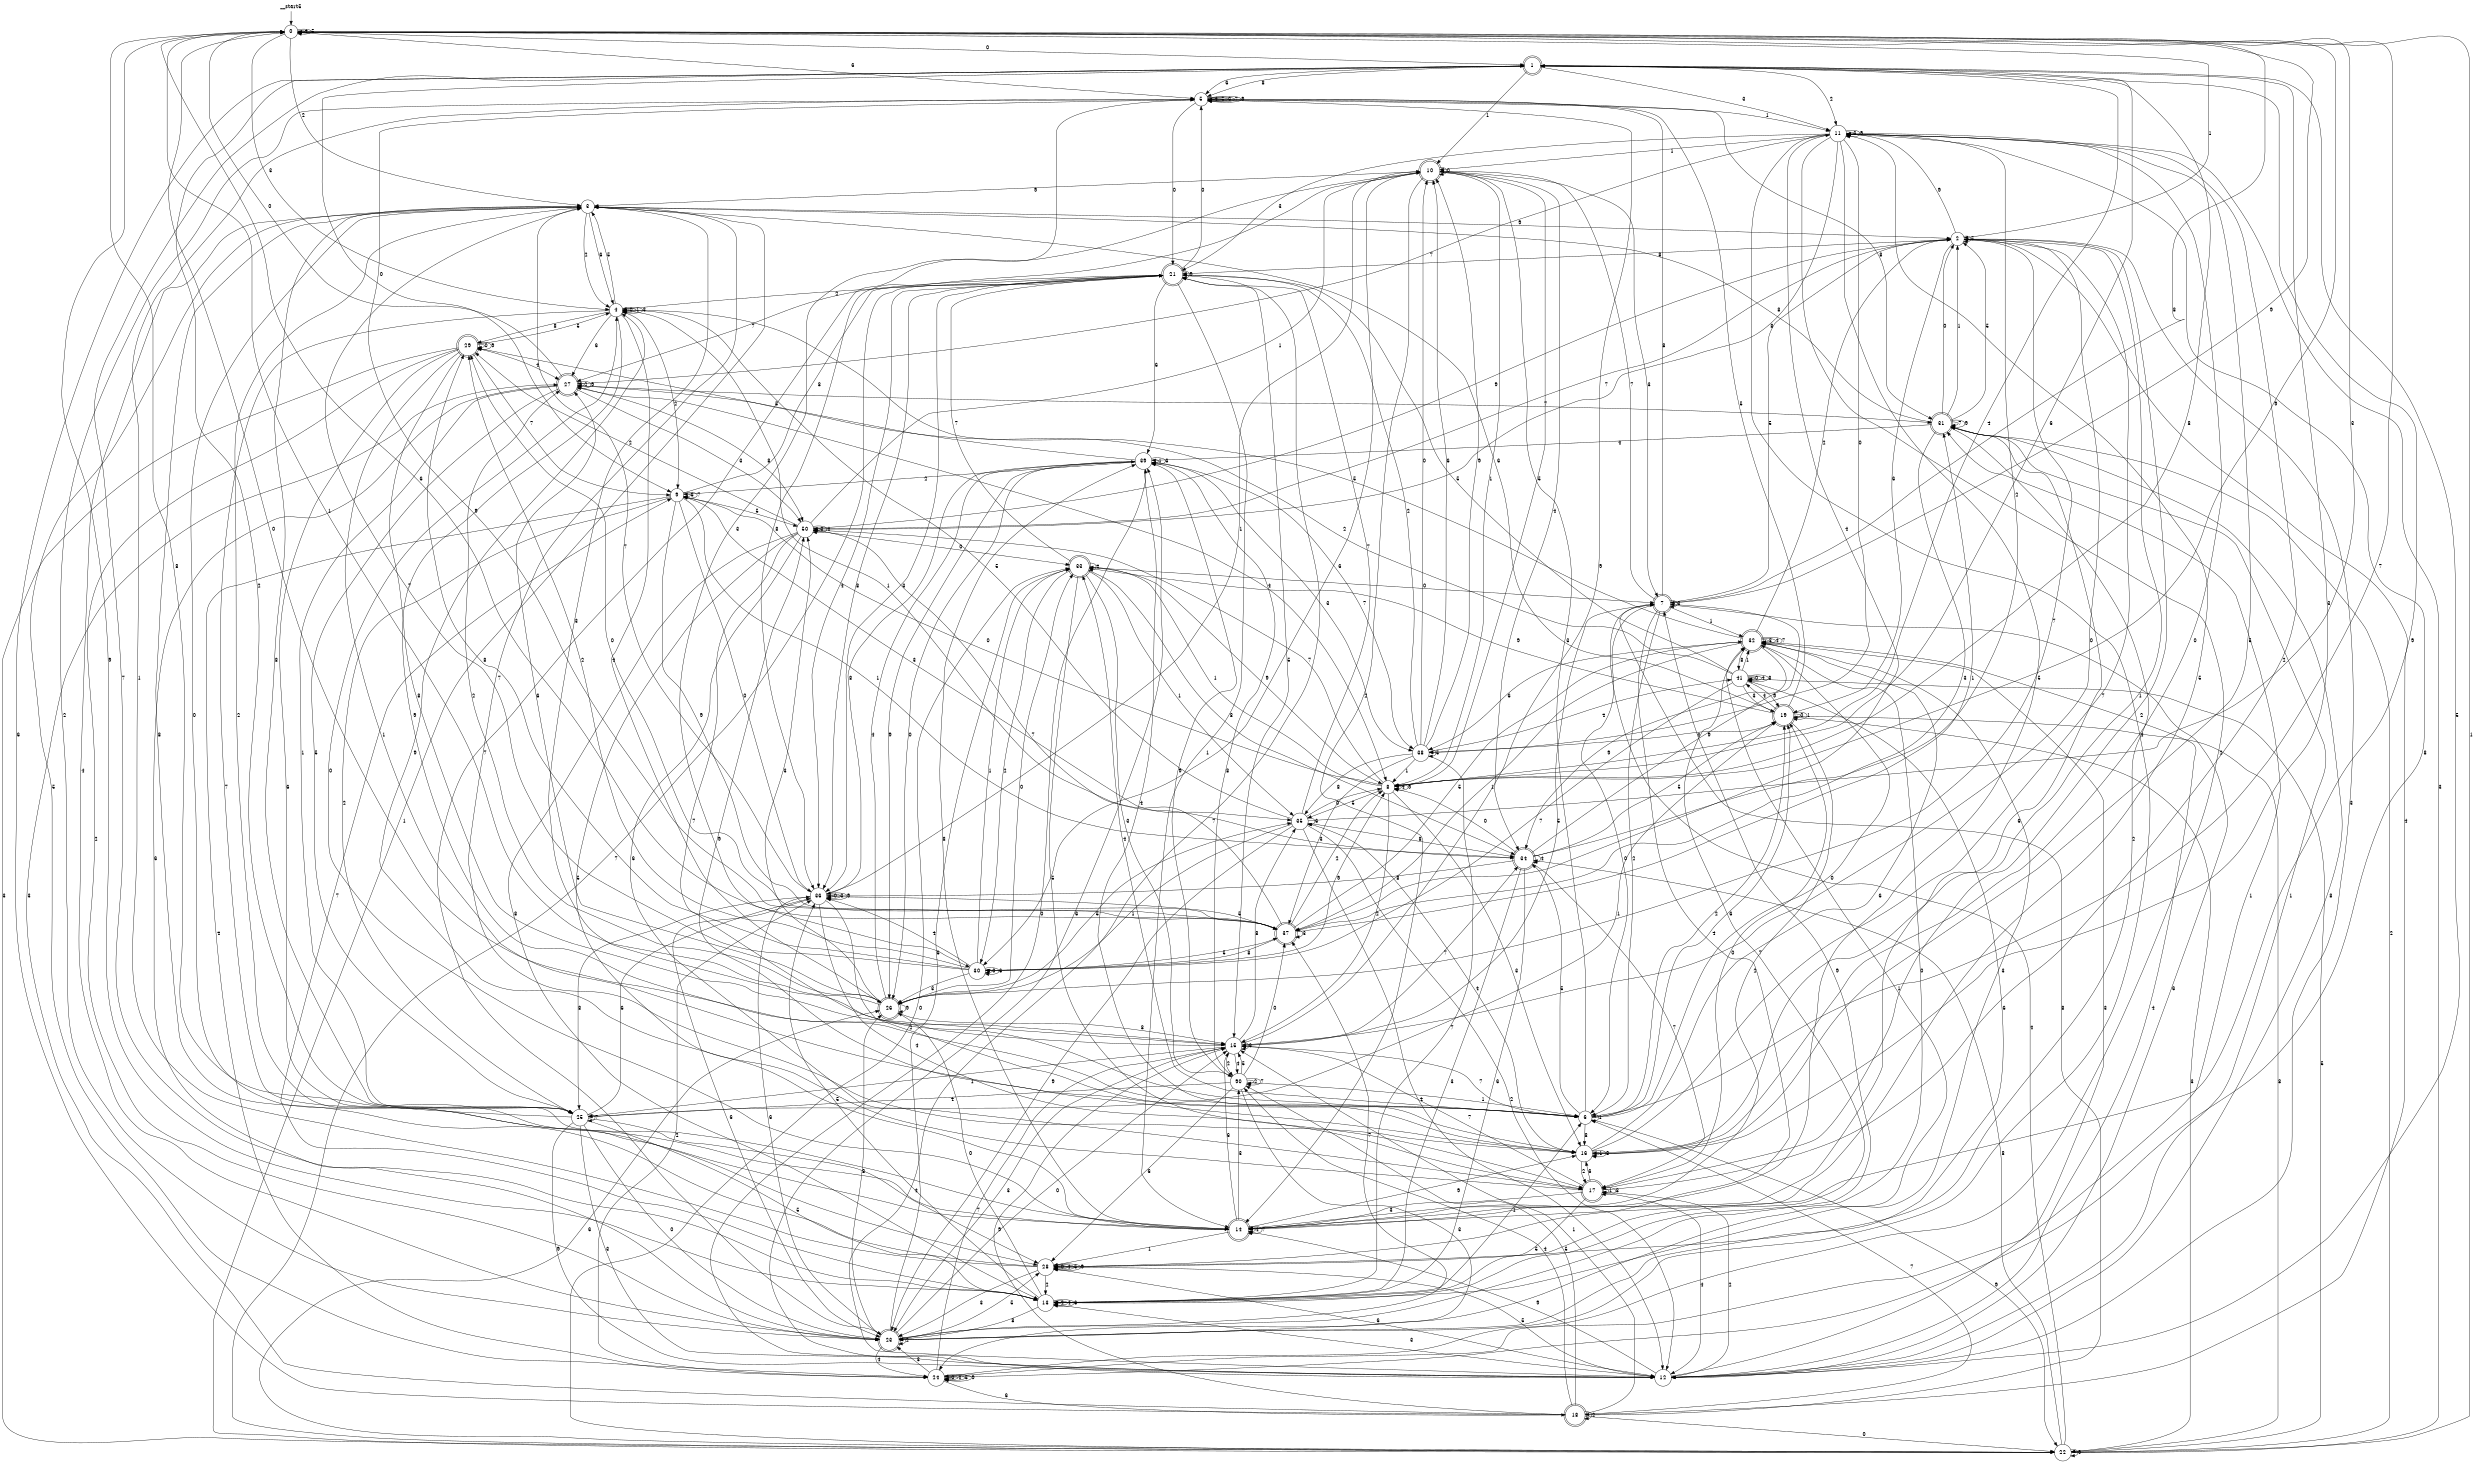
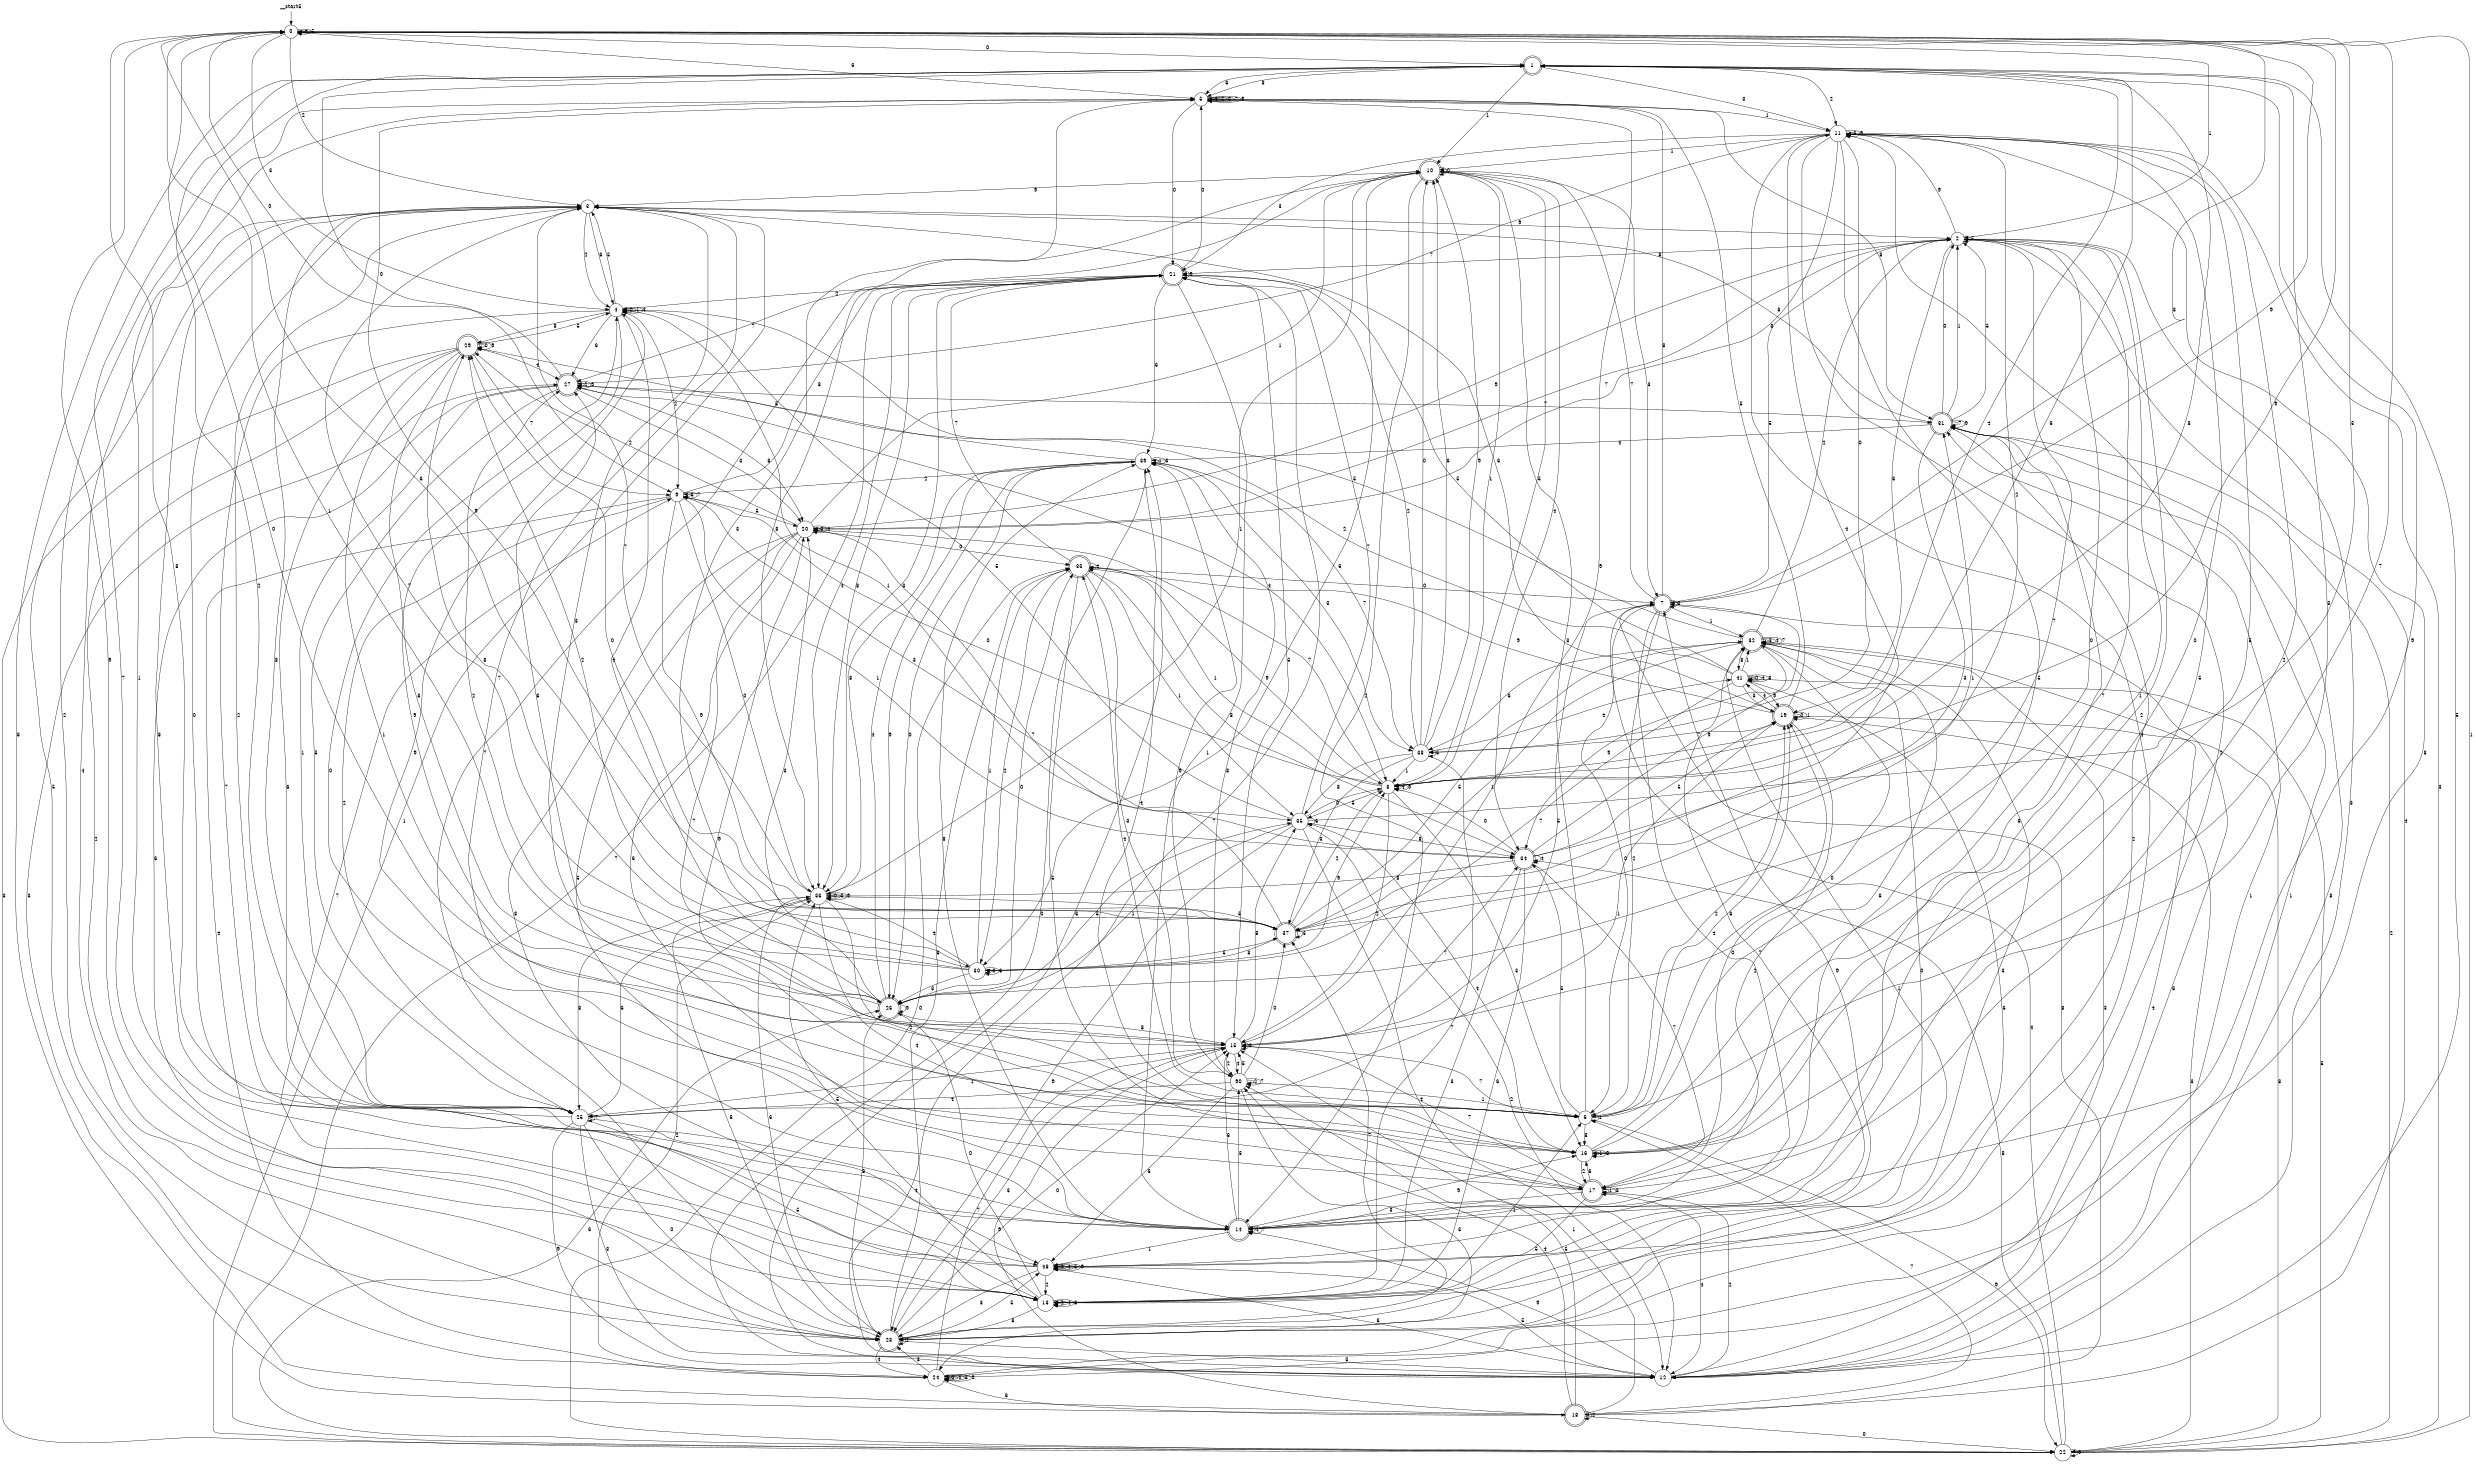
node "50": label "50" -> "20"
edge "19" -> "38": label "4" -> "7"
node "28": label "28" -> "48"
edge "13" -> "12": now "23" -> "12"
